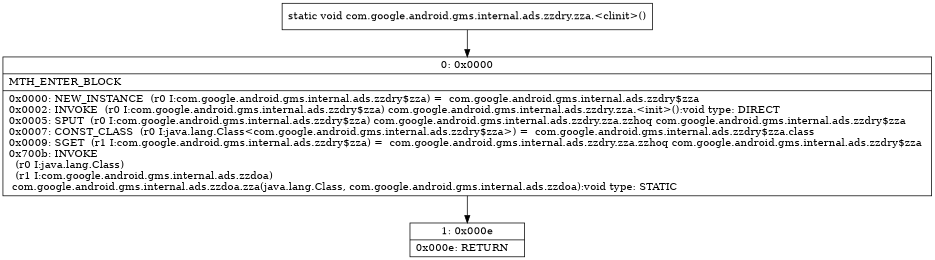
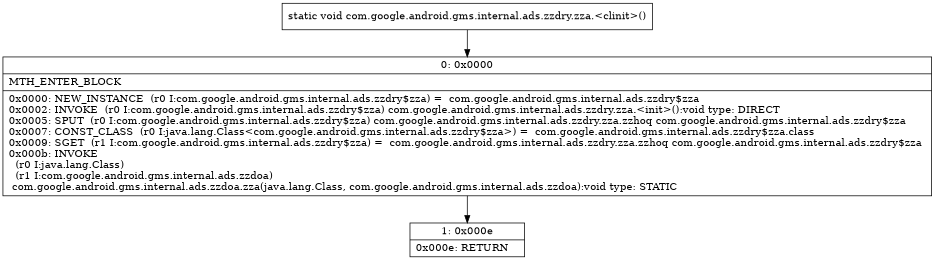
node "0: 0x0000": text "0x700b: INVOKE" -> "0x000b: INVOKE"
